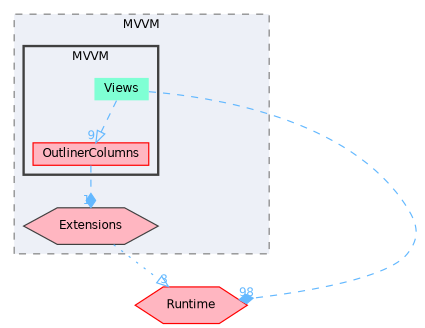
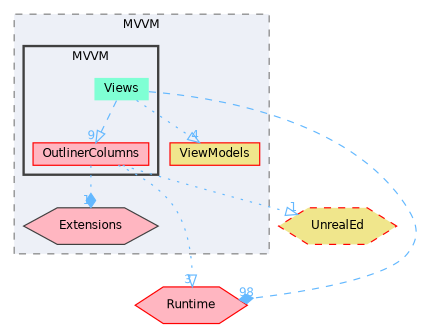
node "ViewModels": added
edge "OutlinerColumns" -> "Extensions": style dashed -> dotted
node "UnrealEd": added
edge "Extensions" -> "Runtime": now "OutlinerColumns" -> "Runtime"
